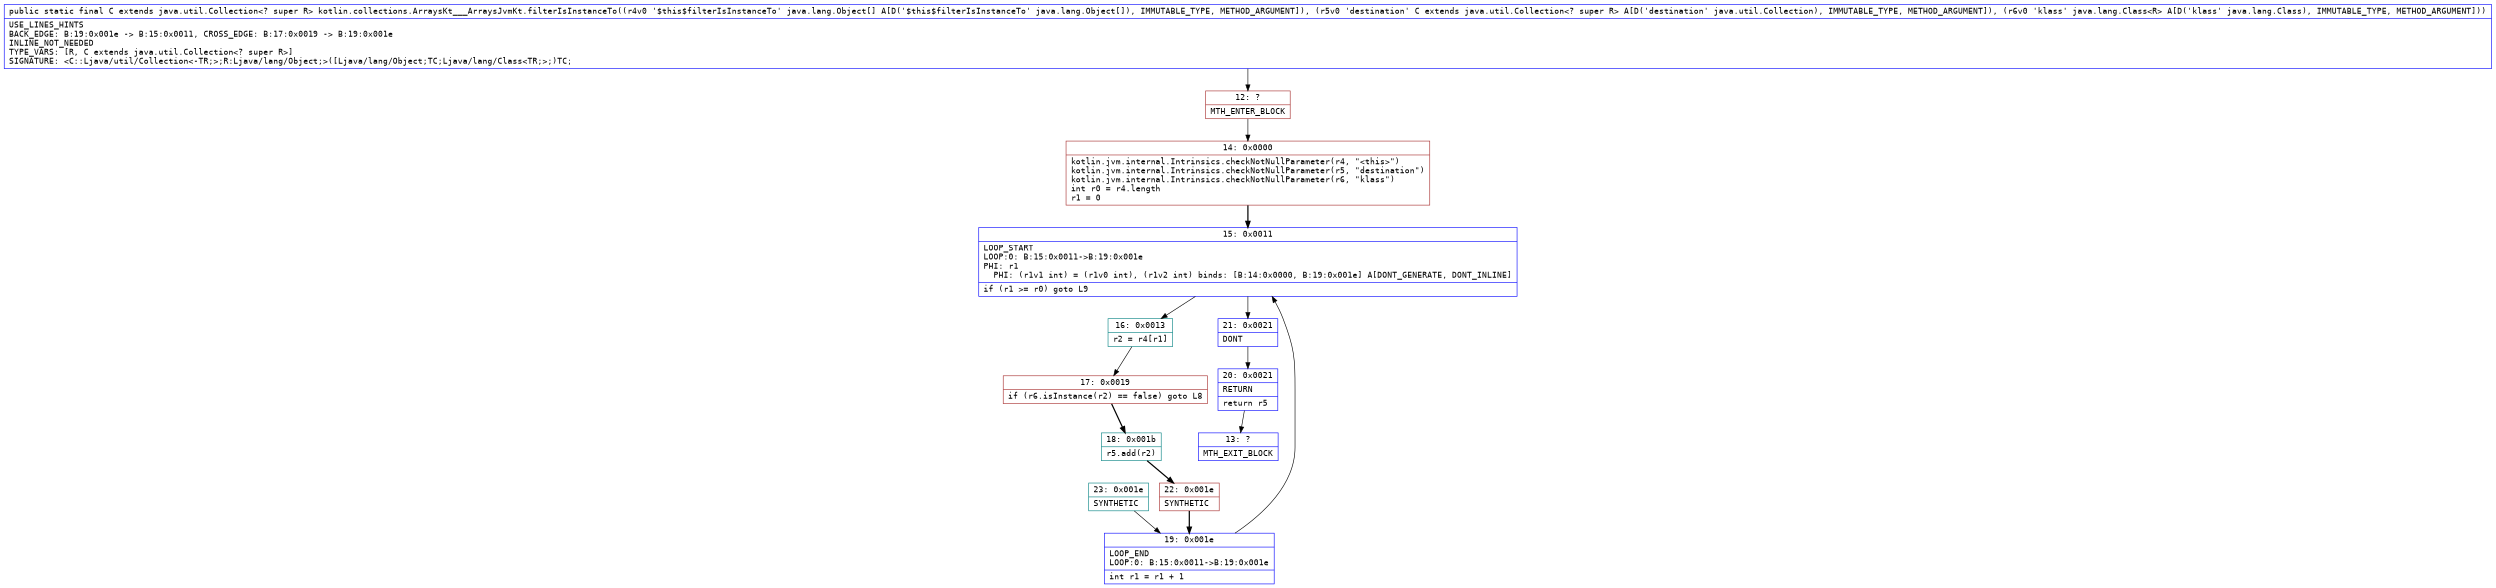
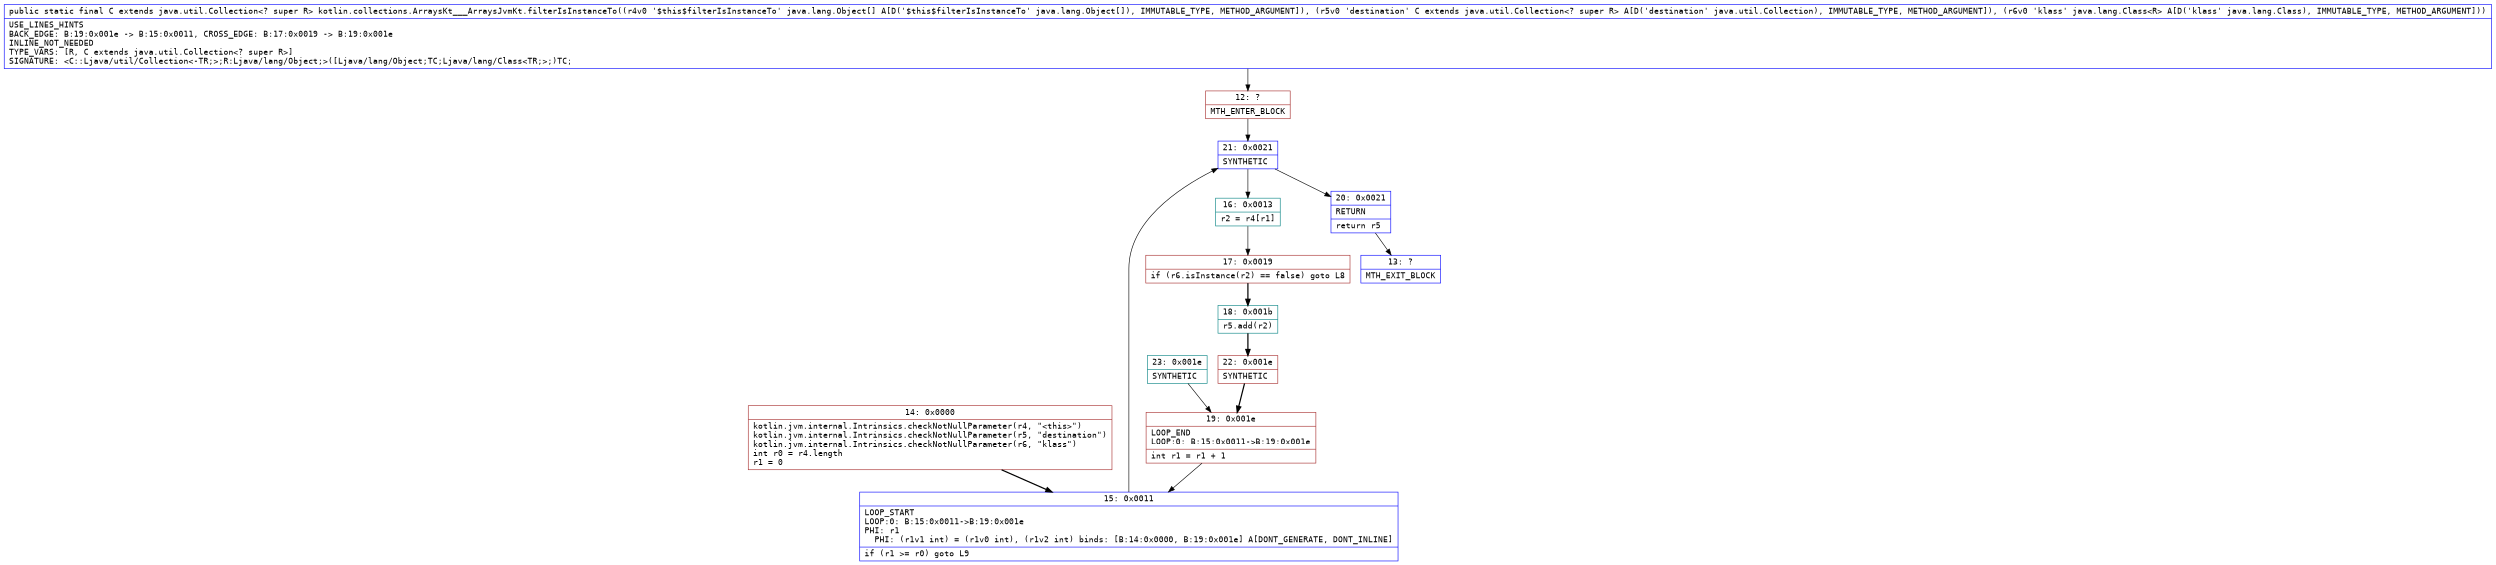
edge "12: ?" -> "14: 0x0000": now "12: ?" -> "21: 0x0021"
edge "15: 0x0011" -> "16: 0x0013": now "21: 0x0021" -> "16: 0x0013"
node "21: 0x0021": text "DONT" -> "SYNTHETIC"
node "19: 0x001e": color blue -> brown
